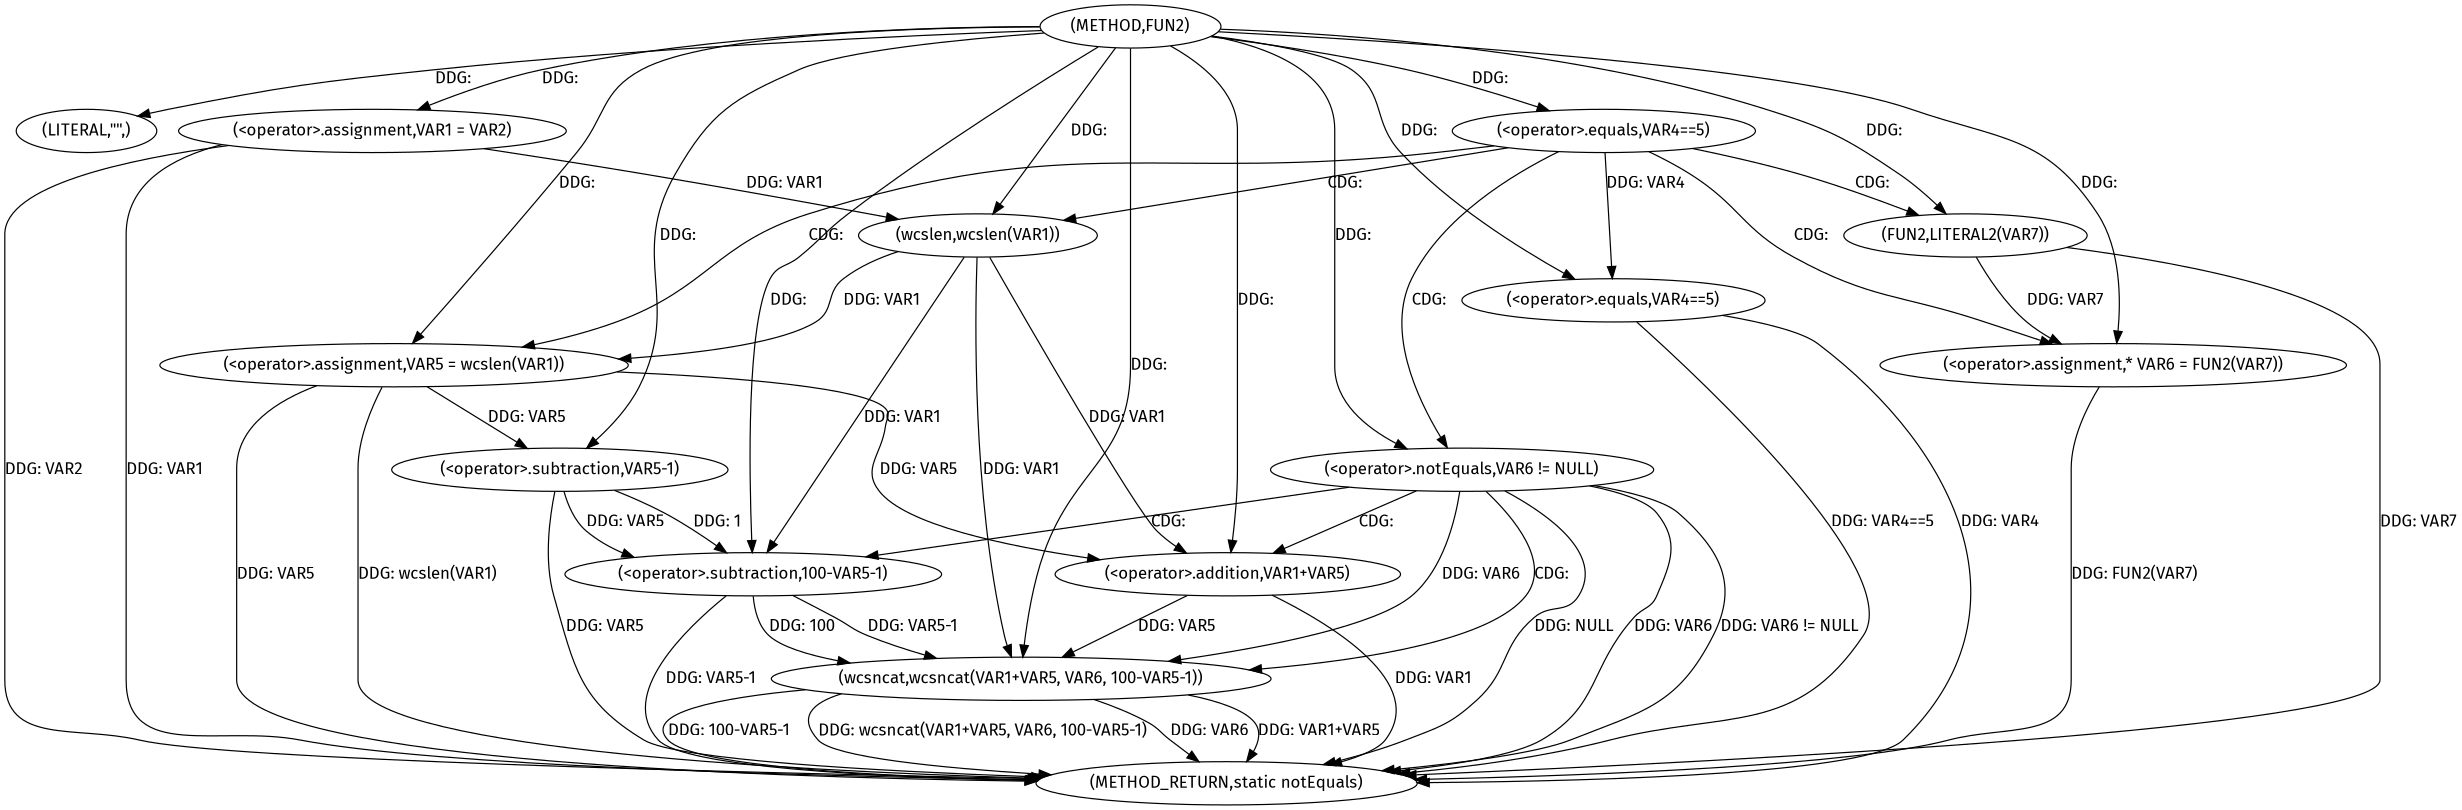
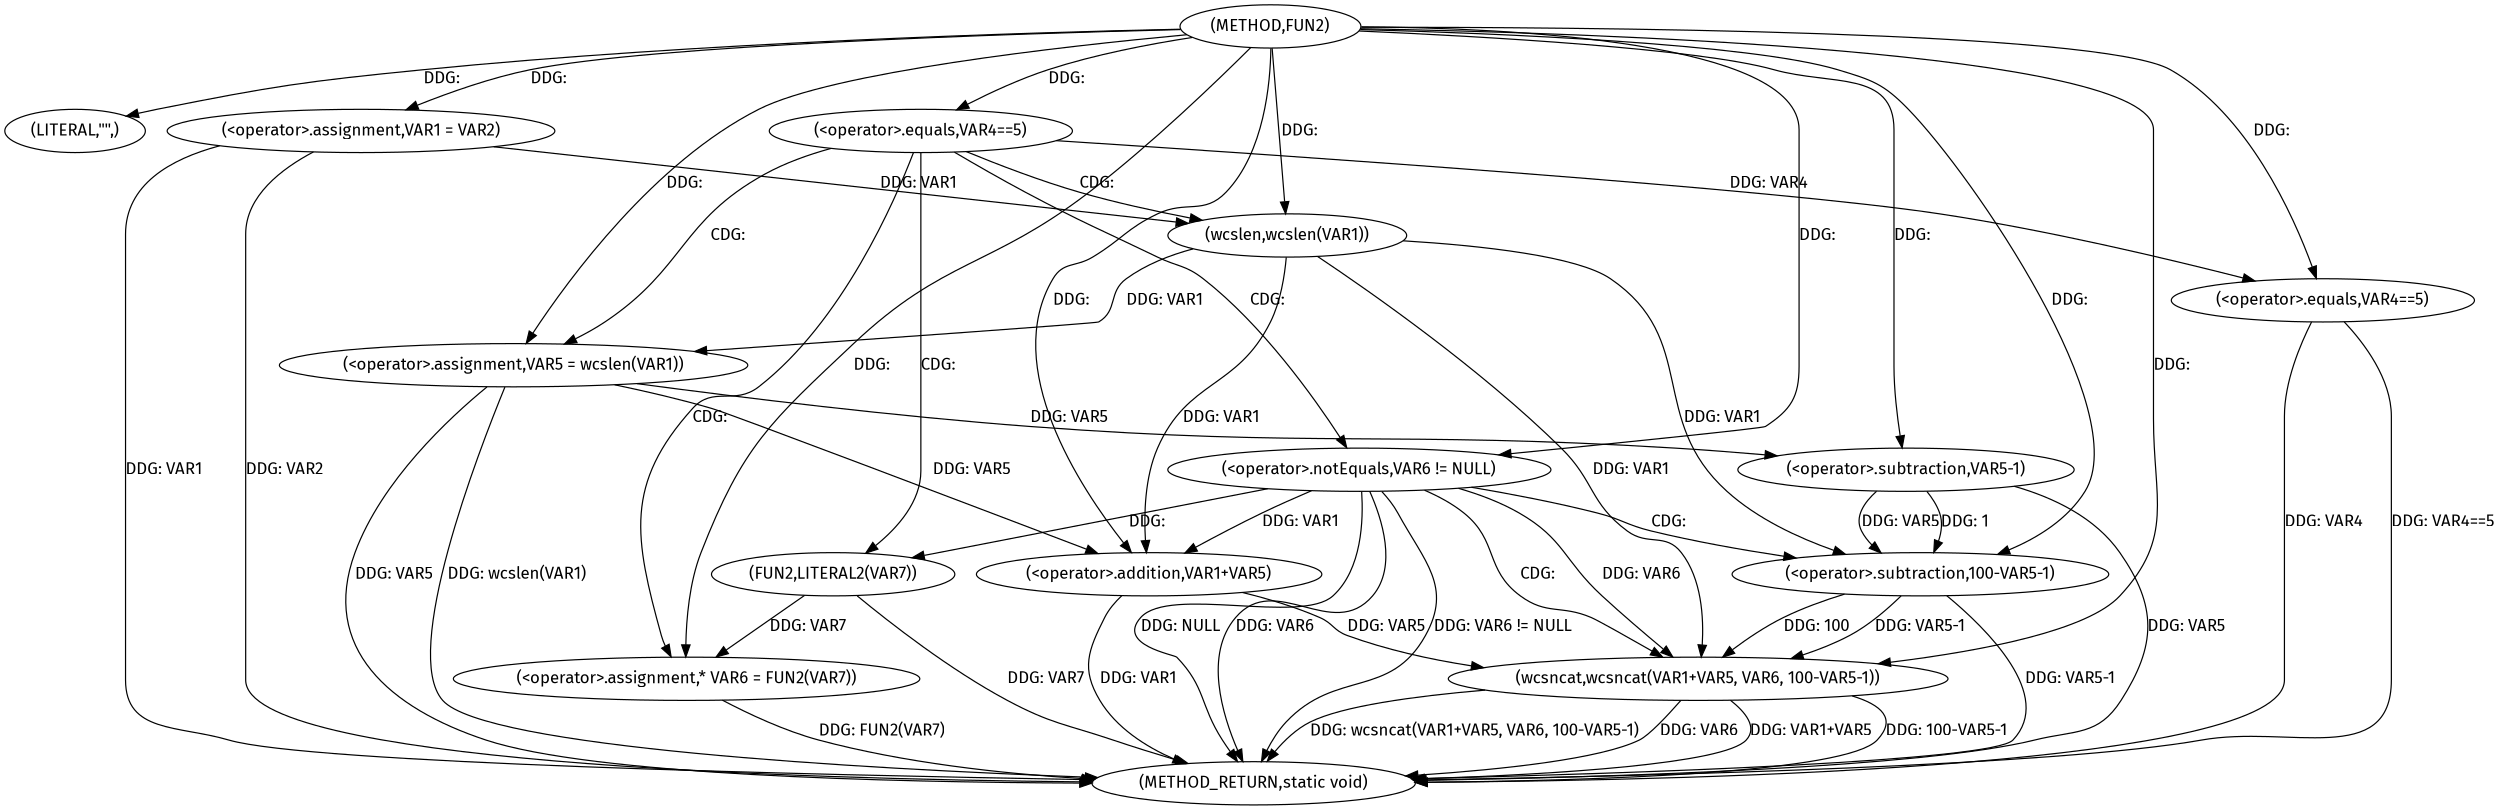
edge "(METHOD,FUN2)" -> "(FUN2,LITERAL2(VAR7))": now "(<operator>.notEquals,VAR6 != NULL)" -> "(FUN2,LITERAL2(VAR7))"
edge "(<operator>.notEquals,VAR6 != NULL)" -> "(<operator>.addition,VAR1+VAR5)": label "CDG: " -> "DDG: VAR1"
node "(METHOD_RETURN,static notEquals)": label "(METHOD_RETURN,static notEquals)" -> "(METHOD_RETURN,static void)"
